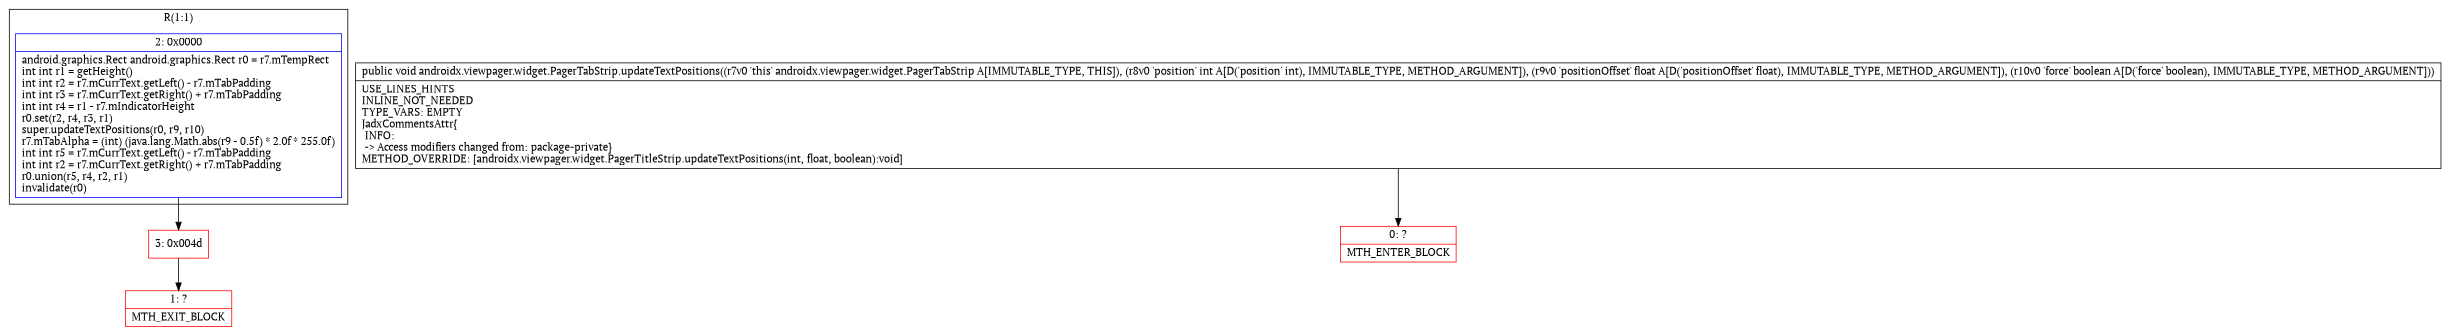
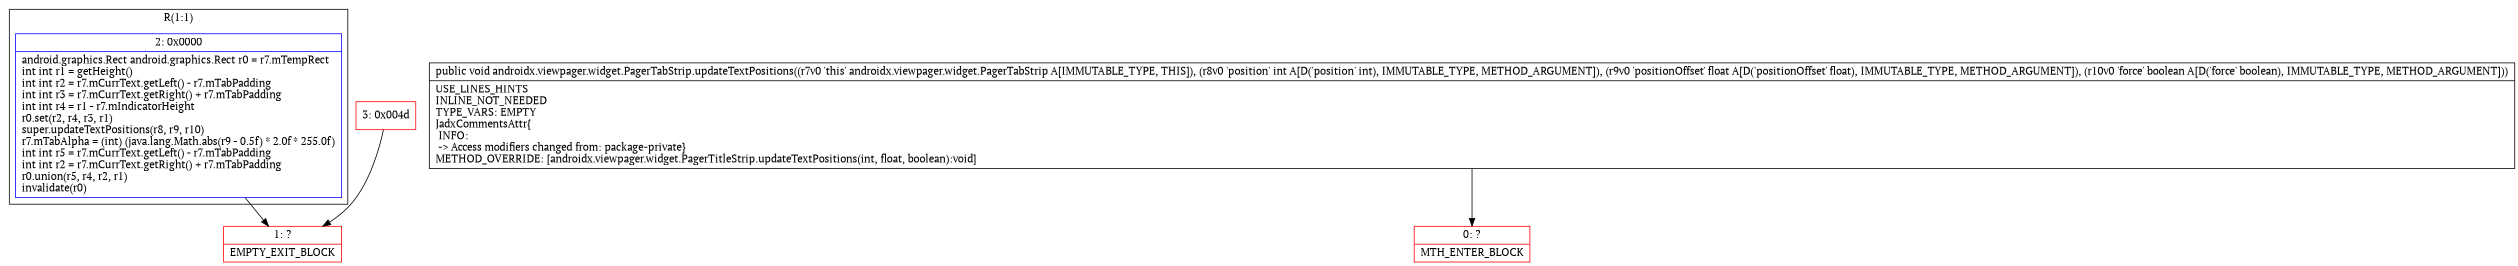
node "2: 0x0000": text "super.updateTextPositions(r0, r9, r10)" -> "super.updateTextPositions(r8, r9, r10)"
edge "2: 0x0000" -> "3: 0x004d": now "2: 0x0000" -> "1: ?"
node "1: ?": text "MTH_EXIT_BLOCK" -> "EMPTY_EXIT_BLOCK"
